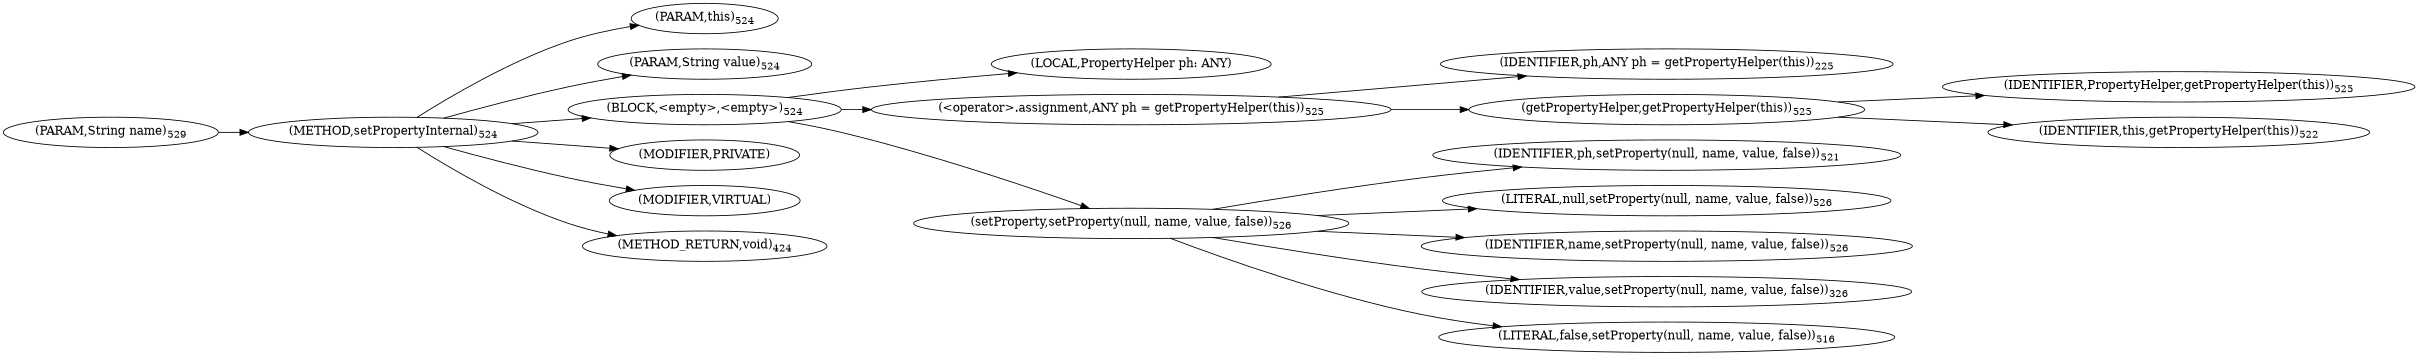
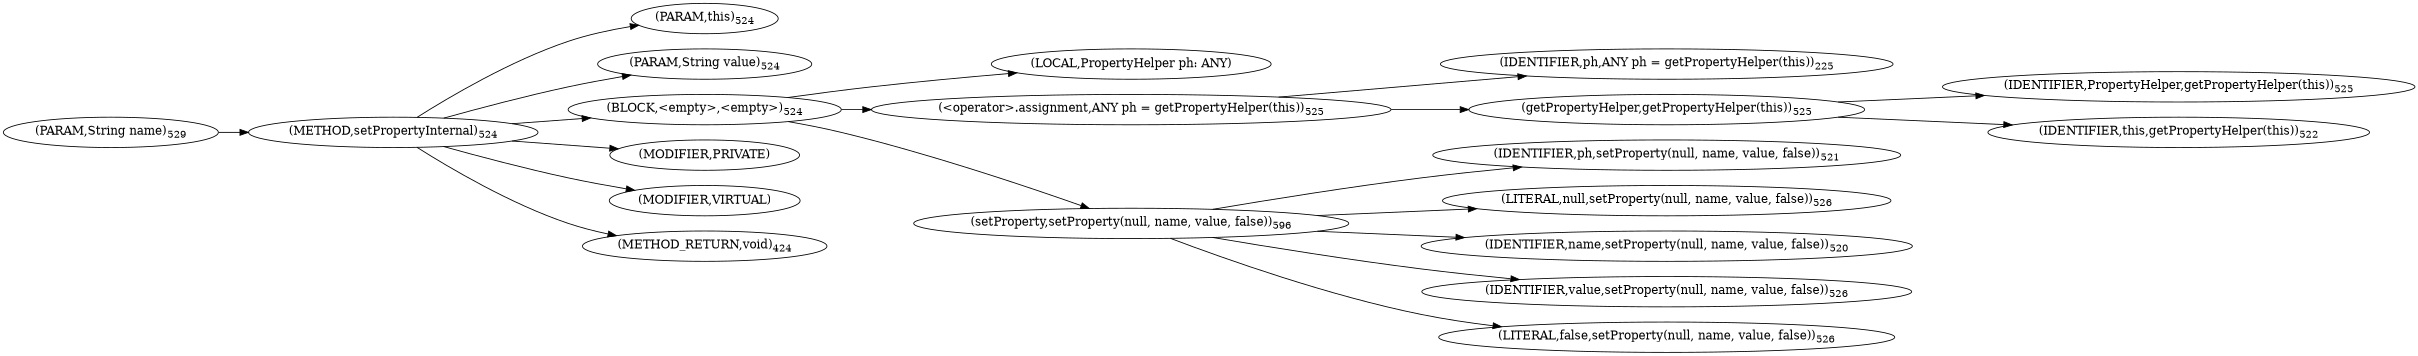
node "(setProperty,setProperty(null, name, value, false))": text "526" -> "596"
node "(IDENTIFIER,name,setProperty(null, name, value, false))": text "526" -> "520"
node "(IDENTIFIER,value,setProperty(null, name, value, false))": text "326" -> "526"
node "(LITERAL,false,setProperty(null, name, value, false))": text "516" -> "526"
